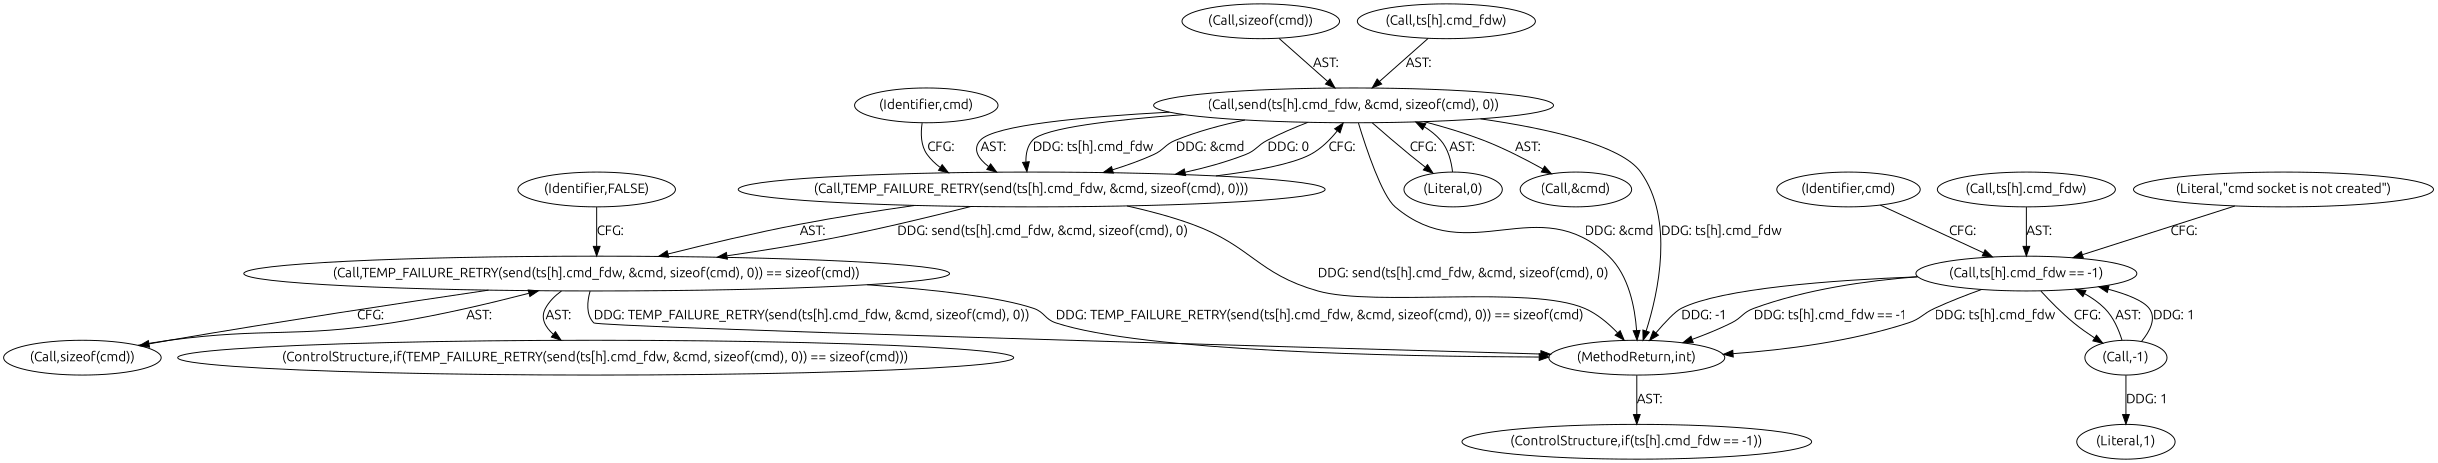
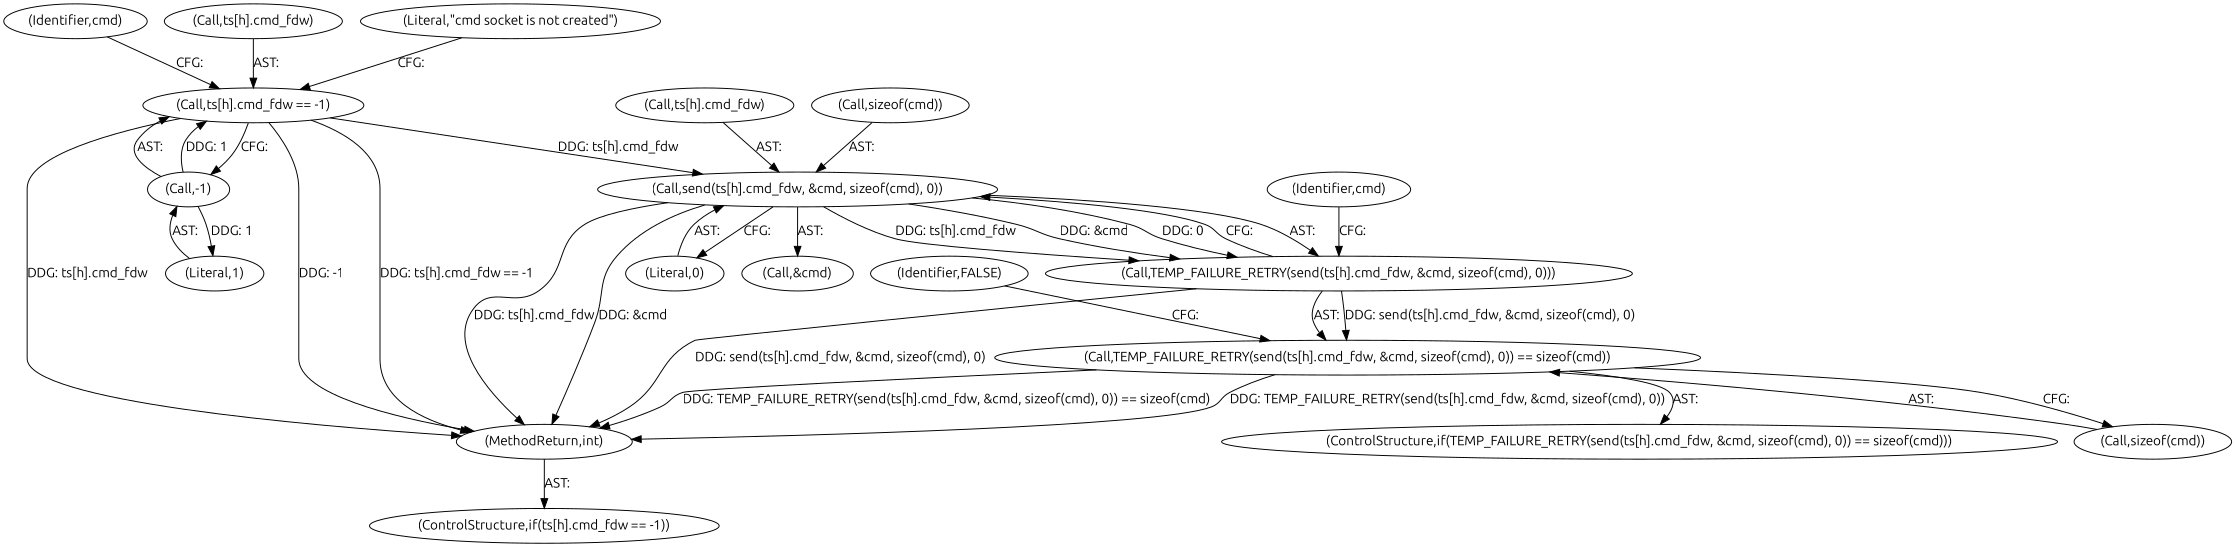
edge "(Call,ts[h].cmd_fdw == -1)" -> "(Call,send(ts[h].cmd_fdw, &cmd, sizeof(cmd), 0))": added, label "DDG: ts[h].cmd_fdw"
edge "(Literal,1)" -> "(Call,-1)": added, label "AST:"
